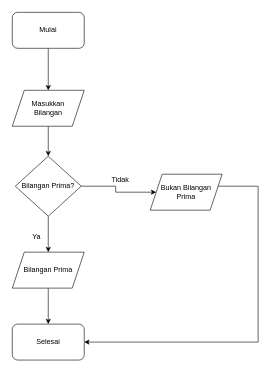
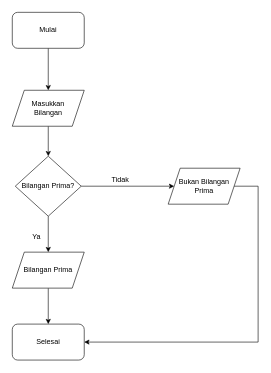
node "Bukan Bilangan Prima": moved (186, 192) -> (204, 186)
